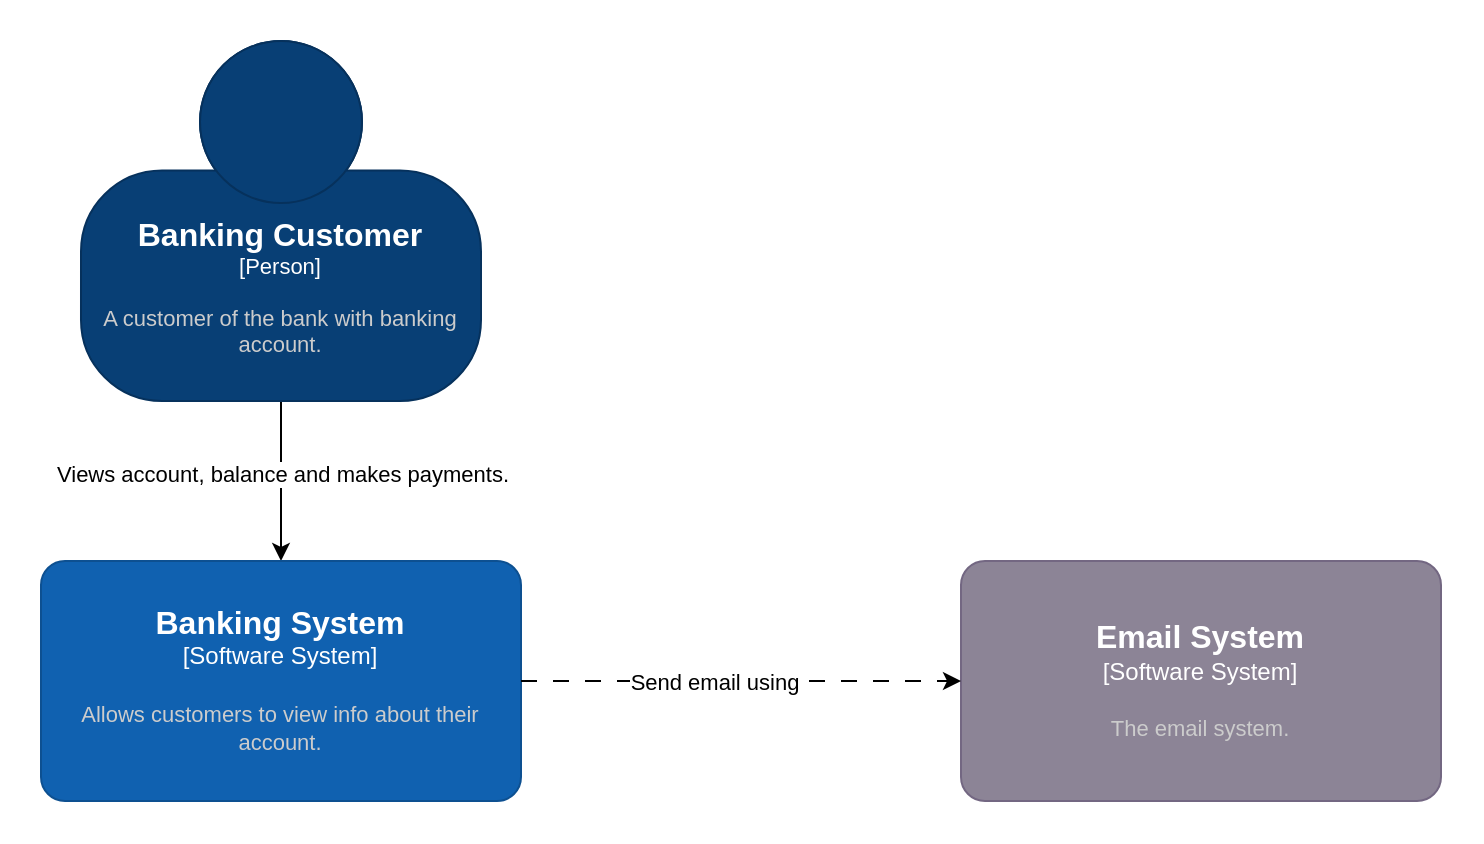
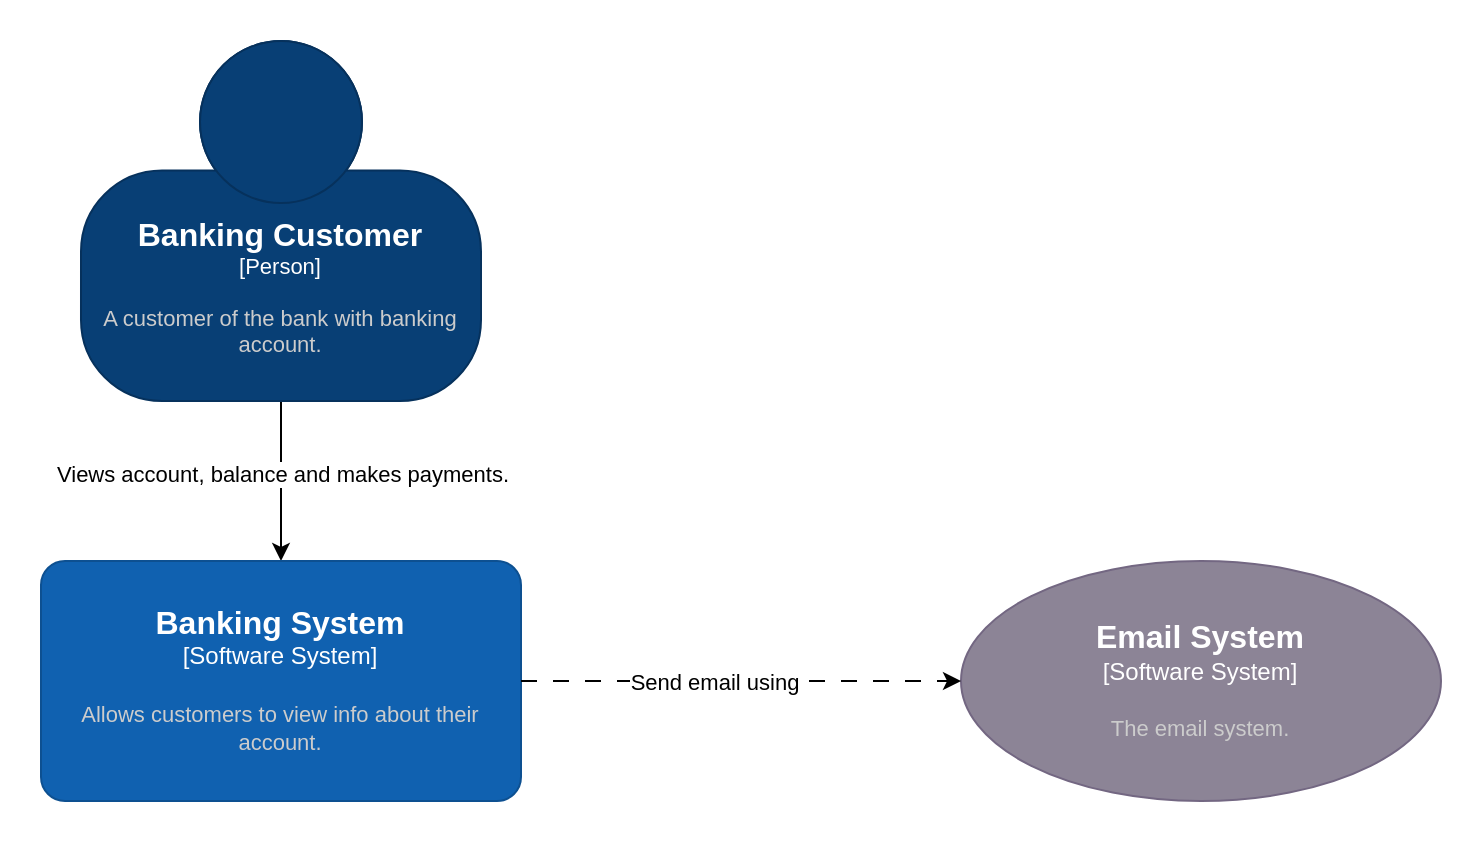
node "Email System [Software System] The email system.": shape rounded rectangle -> ellipse
